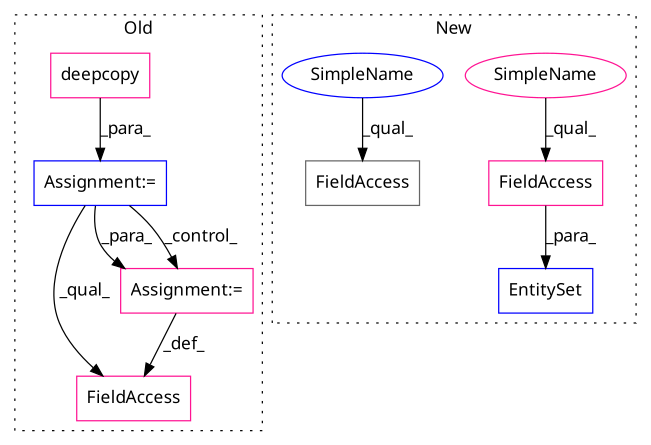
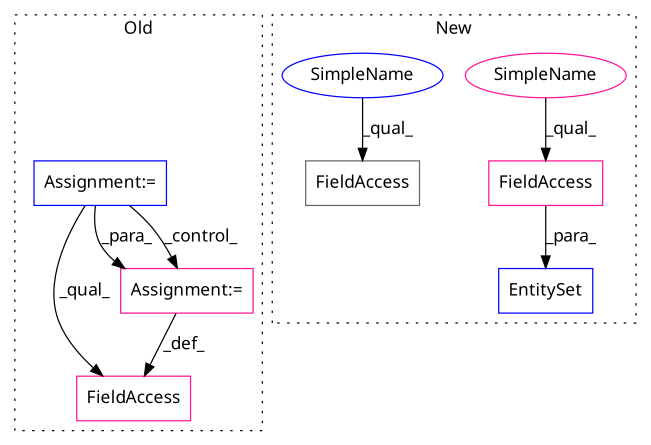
node "deepcopy": removed
